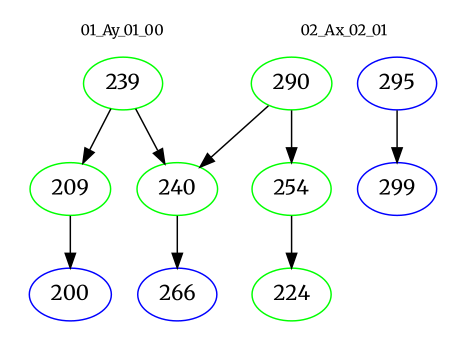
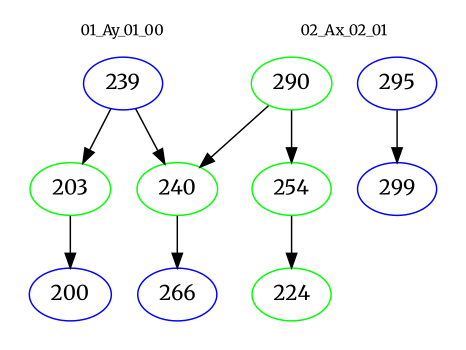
node "239": color green -> blue
node "209": label "209" -> "203"
